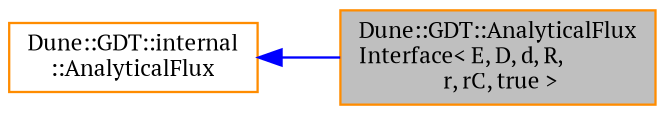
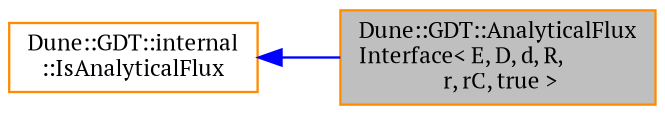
node "Dune::GDT::internal ::AnalyticalFlux": label "Dune::GDT::internal ::AnalyticalFlux" -> "Dune::GDT::internal ::IsAnalyticalFlux"
